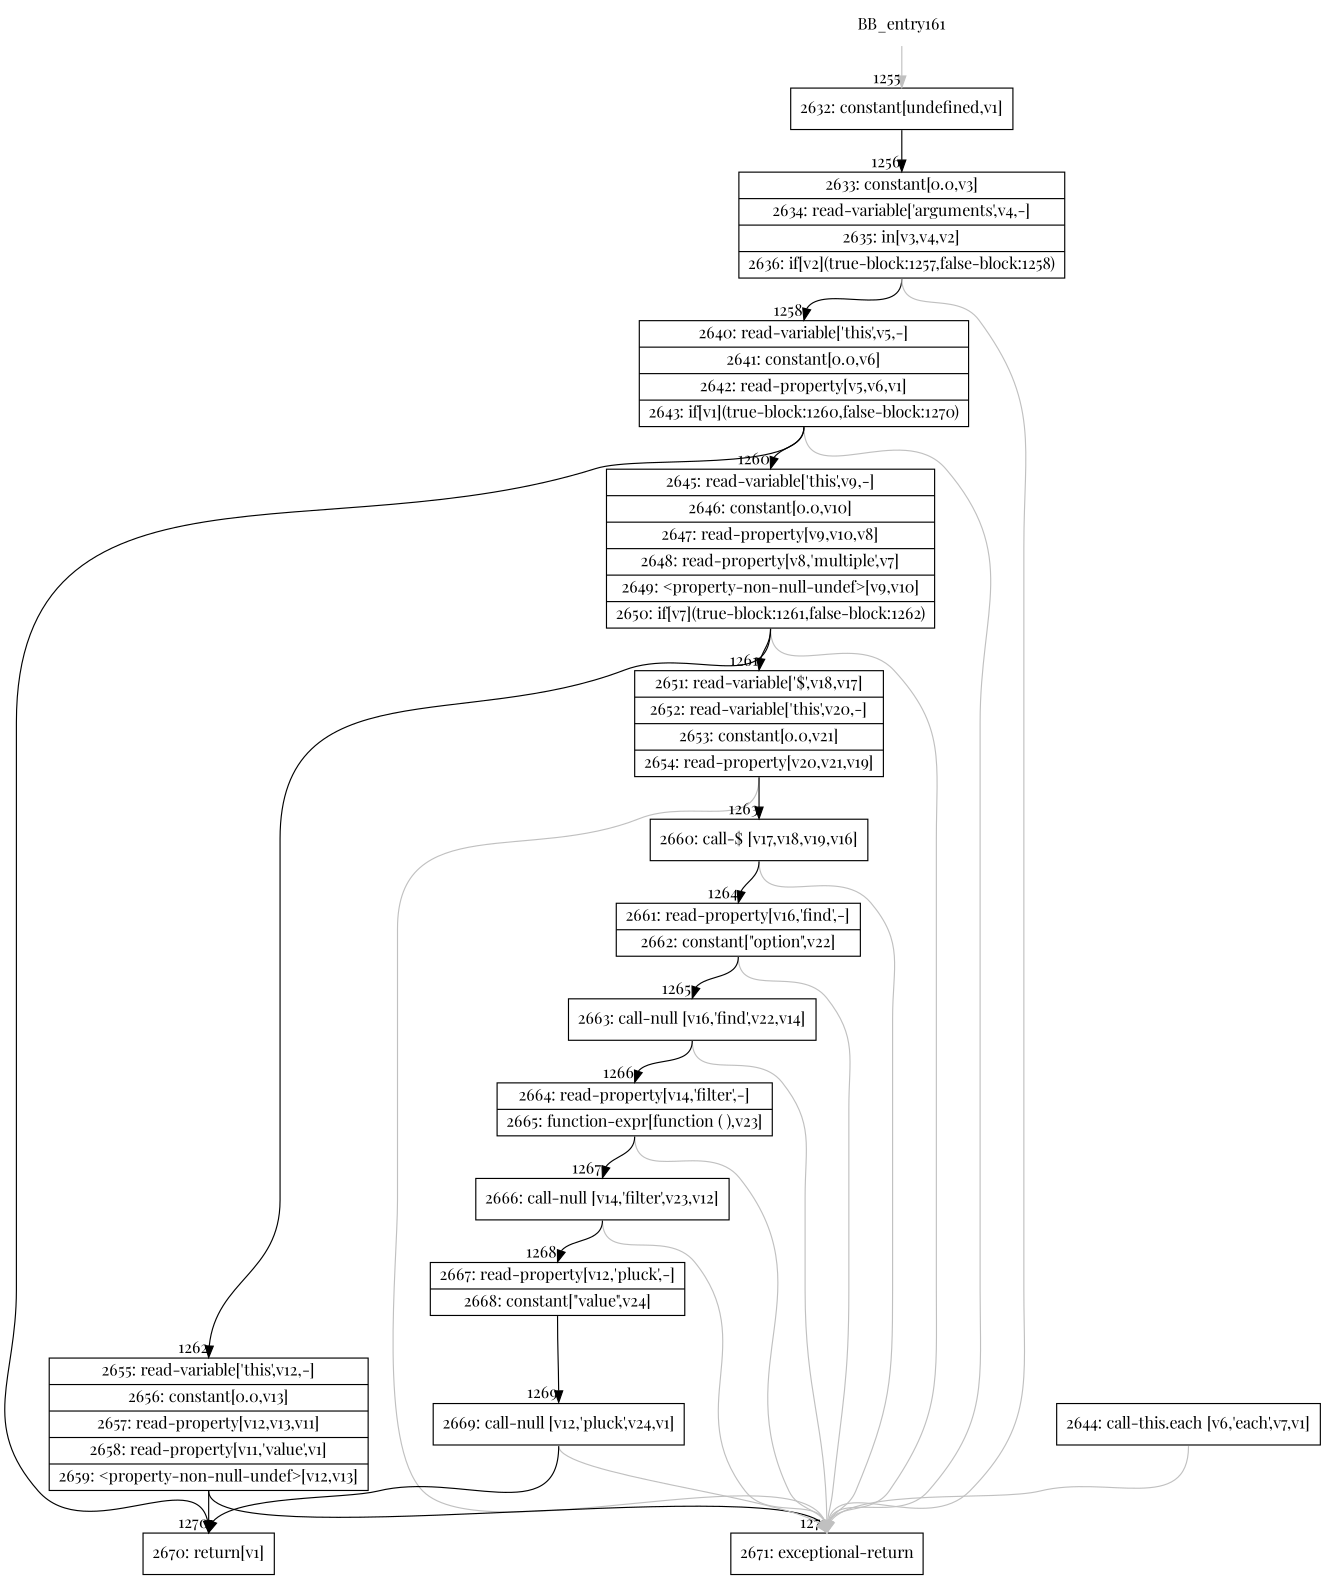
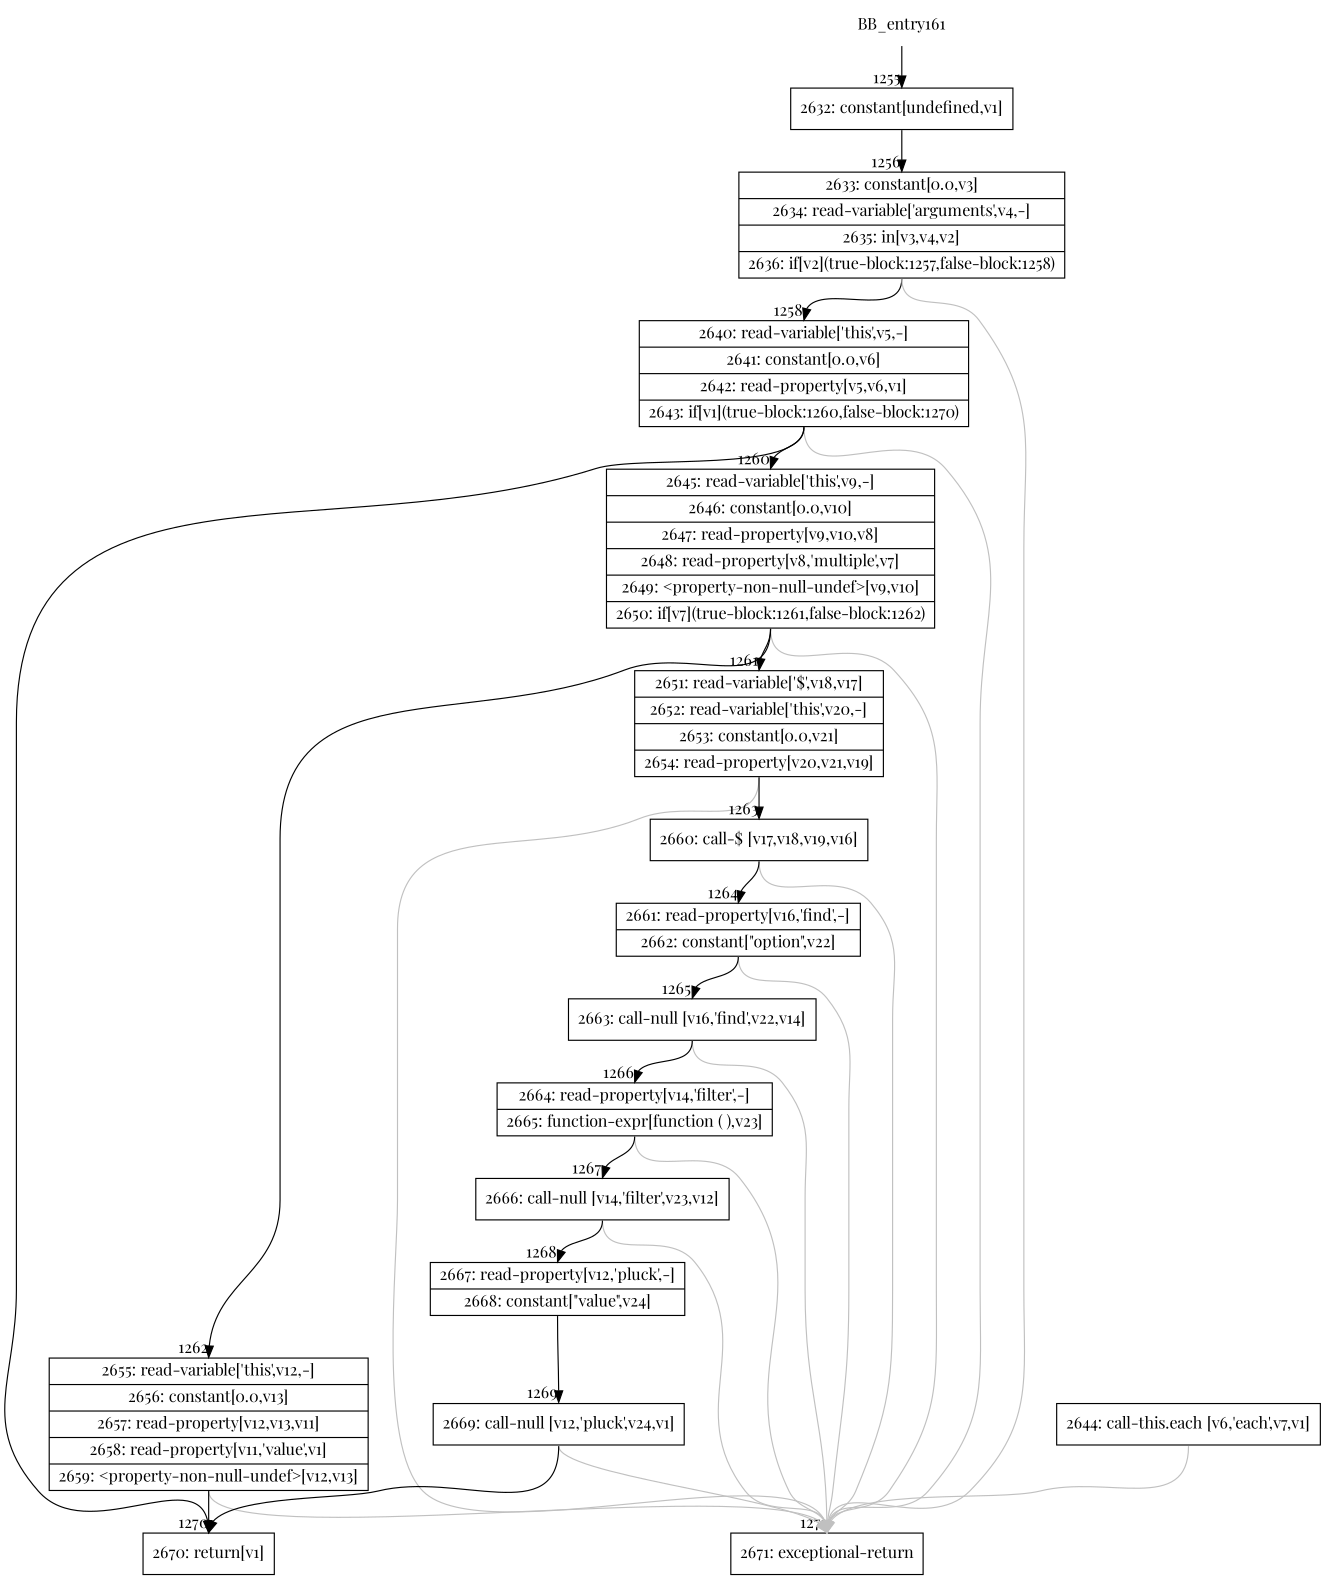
edge "BB_entry161" -> "2632: constant[undefined,v1]": color gray -> black
edge "2655: read-variable['this',v12,-]" -> "2671: exceptional-return": color black -> gray
